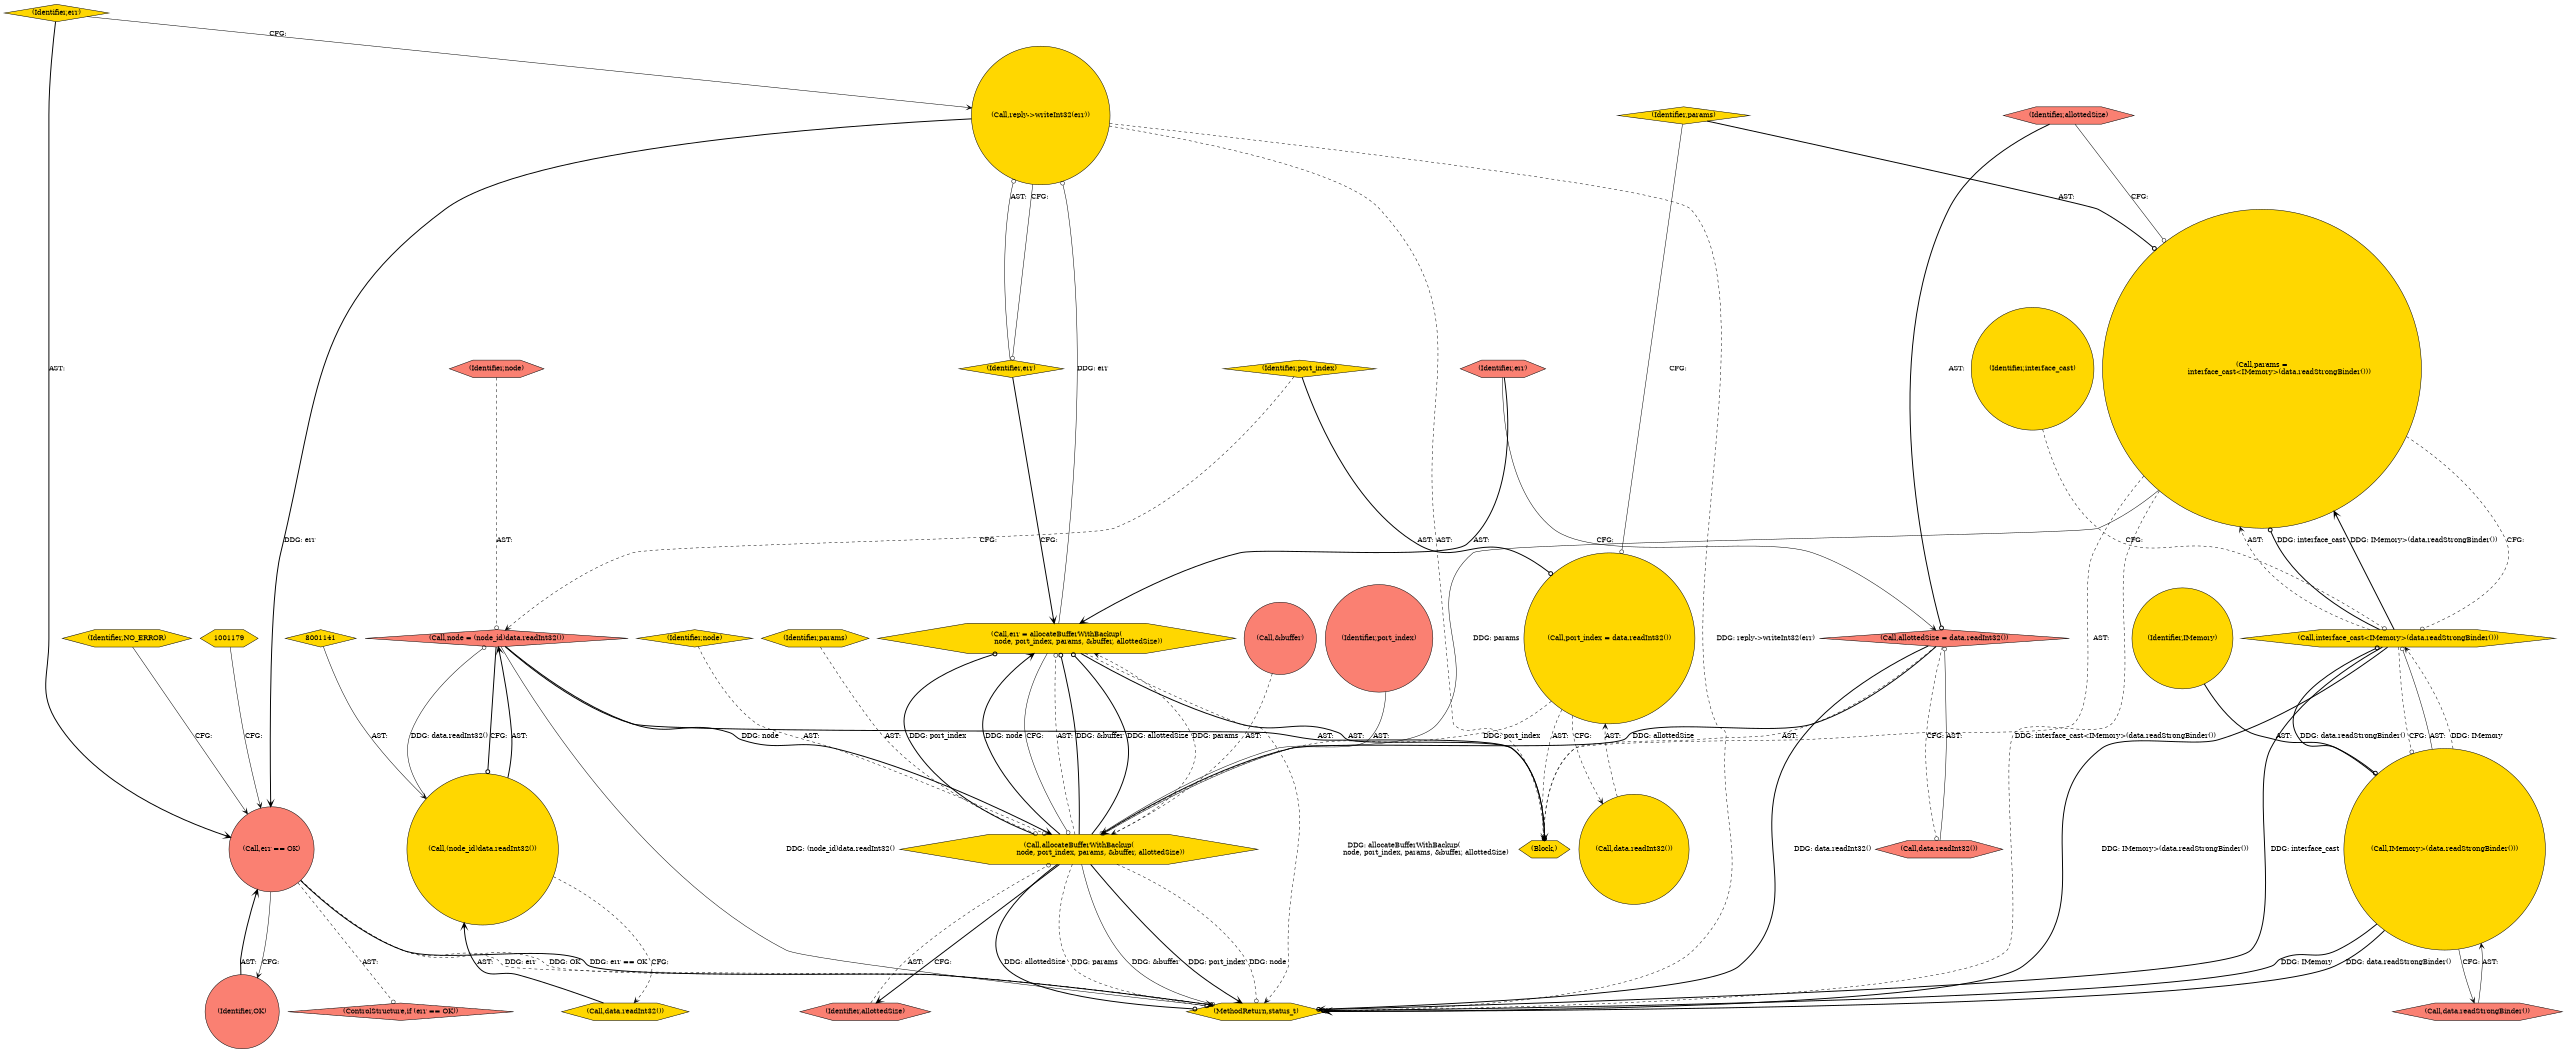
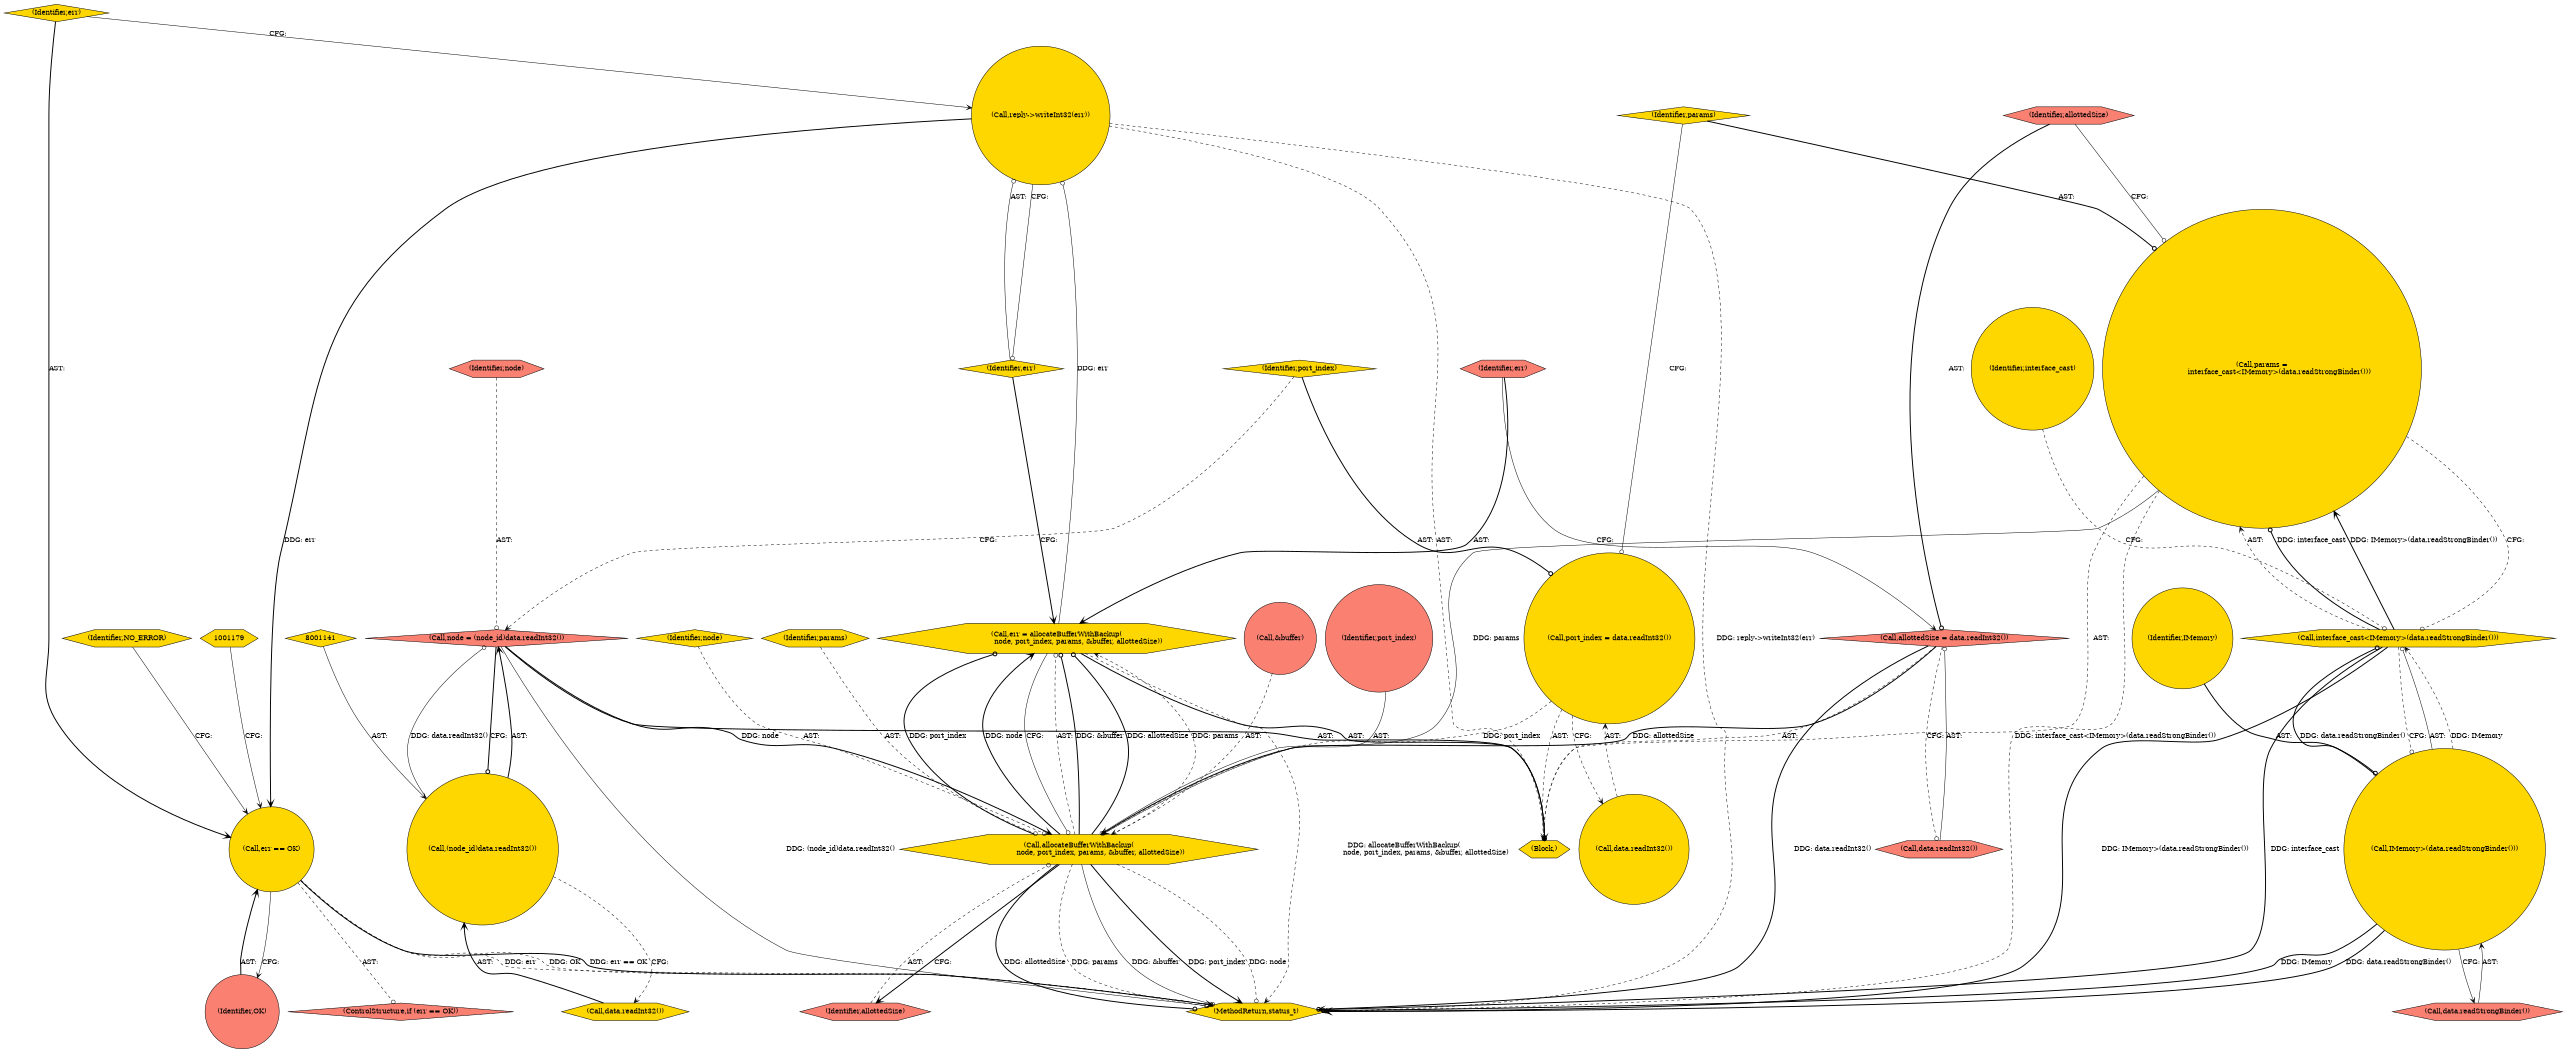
node "(Call,err == OK)": fillcolor salmon -> gold
